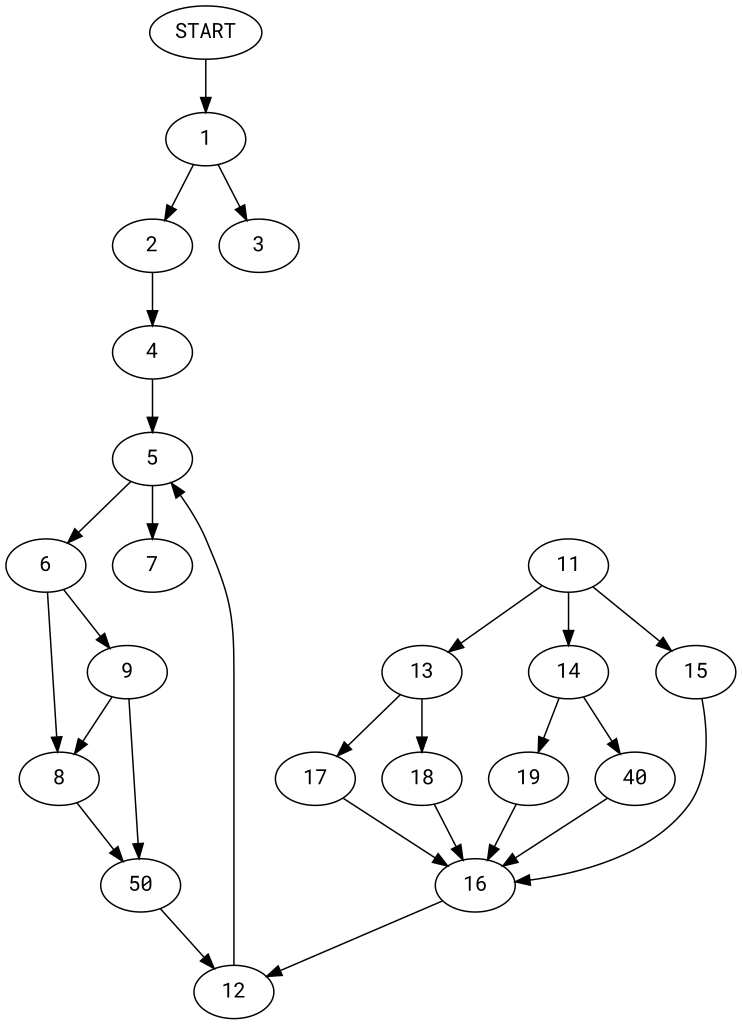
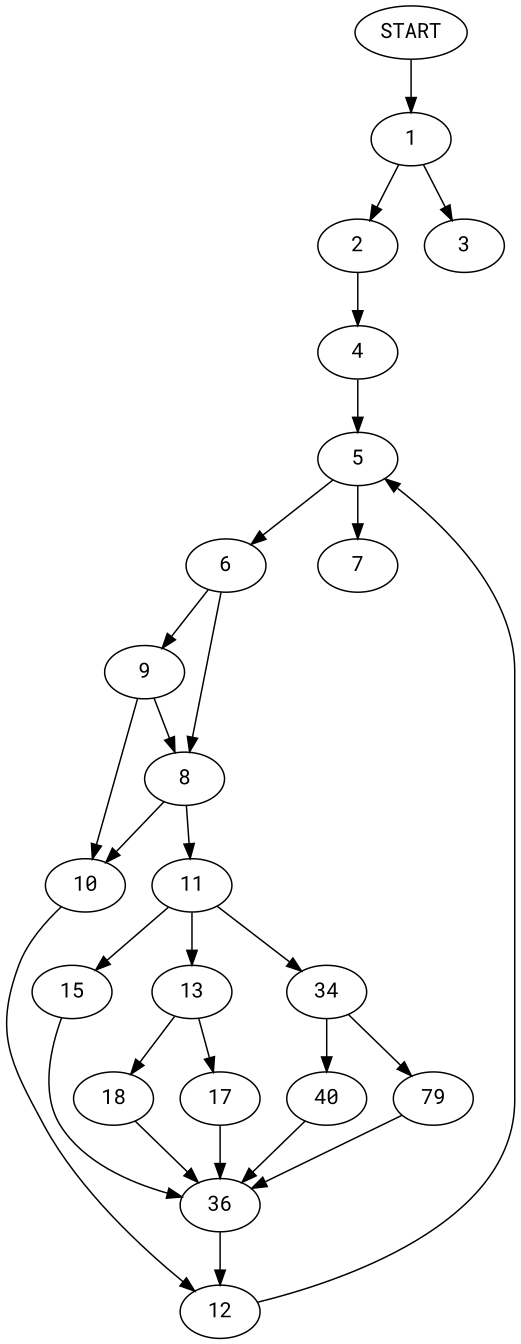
node "14": label "14" -> "34"
node "19": label "19" -> "79"
edge "8" -> "11": added
node "50": label "50" -> "10"
node "16": label "16" -> "36"
